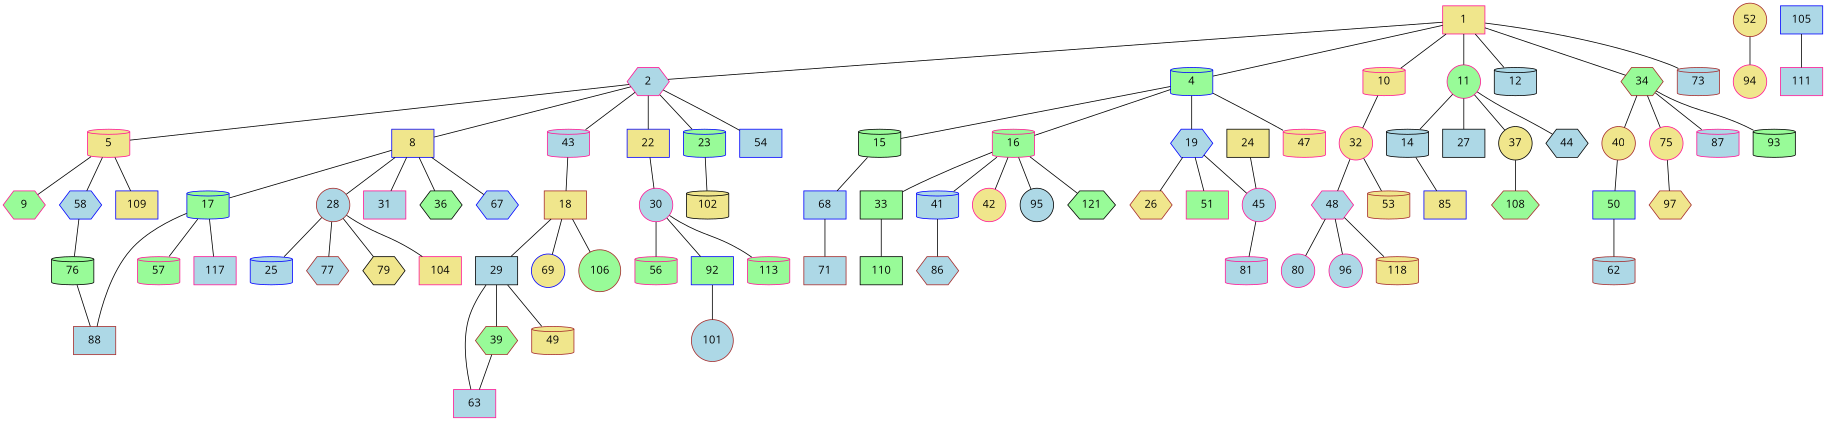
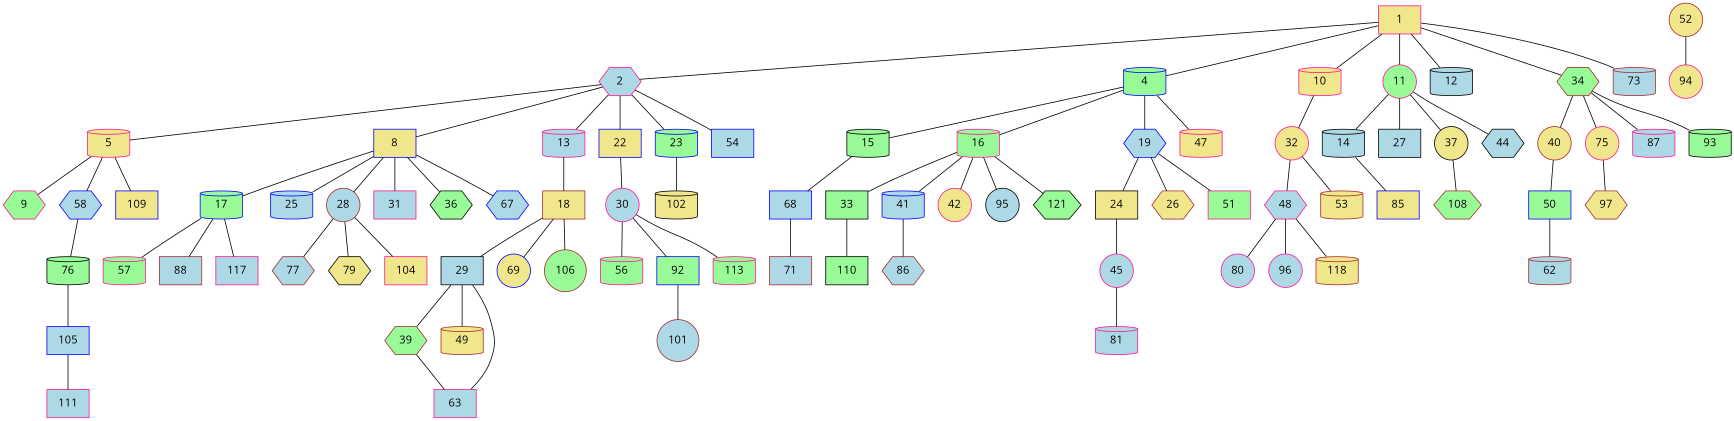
node "43": label "43" -> "13"
edge "19" -- "45": now "19" -- "24"
edge "28" -- "25": now "8" -- "25"
edge "76" -- "88": now "76" -- "105"
